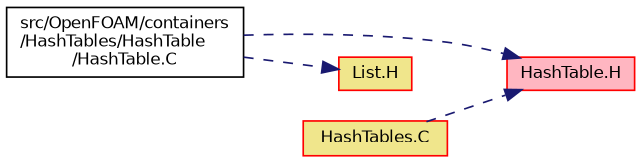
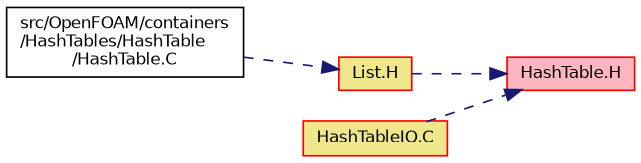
edge "src/OpenFOAM/containers /HashTables/HashTable /HashTable.C" -> "HashTable.H": now "List.H" -> "HashTable.H"
node "HashTables.C": label "HashTables.C" -> "HashTableIO.C"
